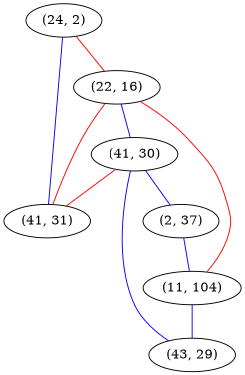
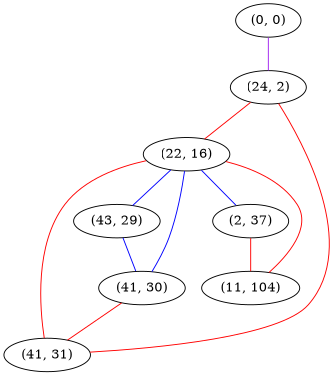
node "(0, 0)": added
edge "(24, 2)" -- "(41, 31)": color blue -> red
edge "(41, 30)" -- "(2, 37)": now "(22, 16)" -- "(2, 37)"
edge "(2, 37)" -- "(11, 104)": color blue -> red
edge "(11, 104)" -- "(43, 29)": now "(22, 16)" -- "(43, 29)"
